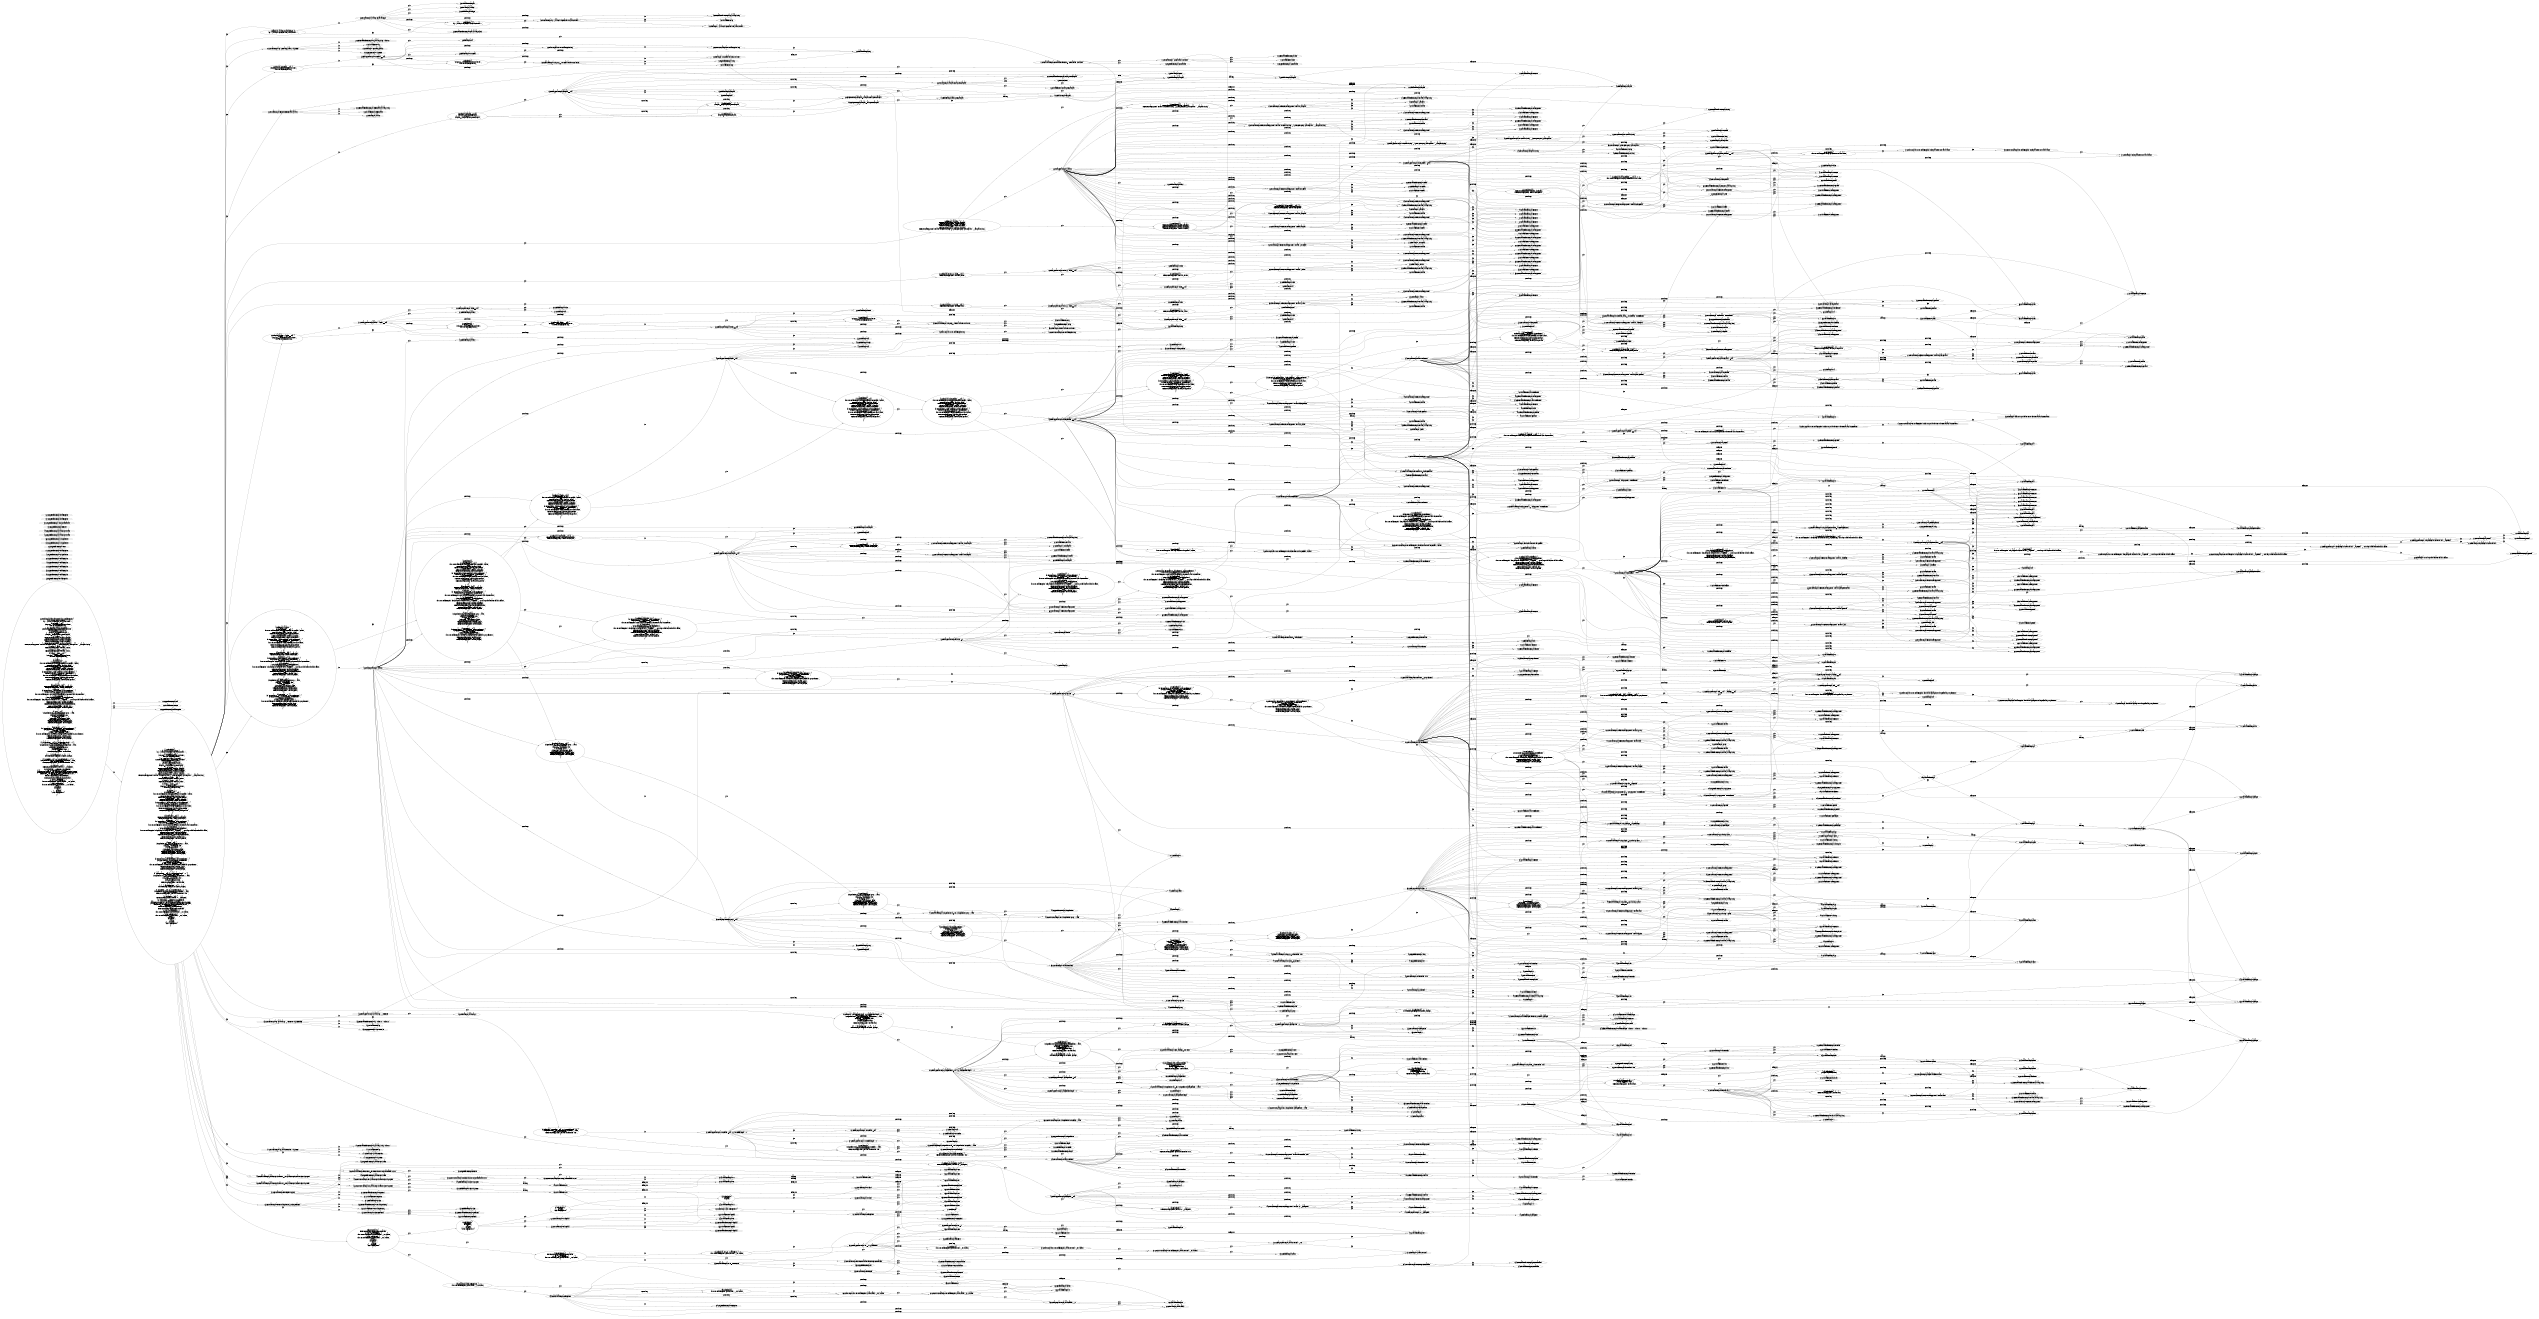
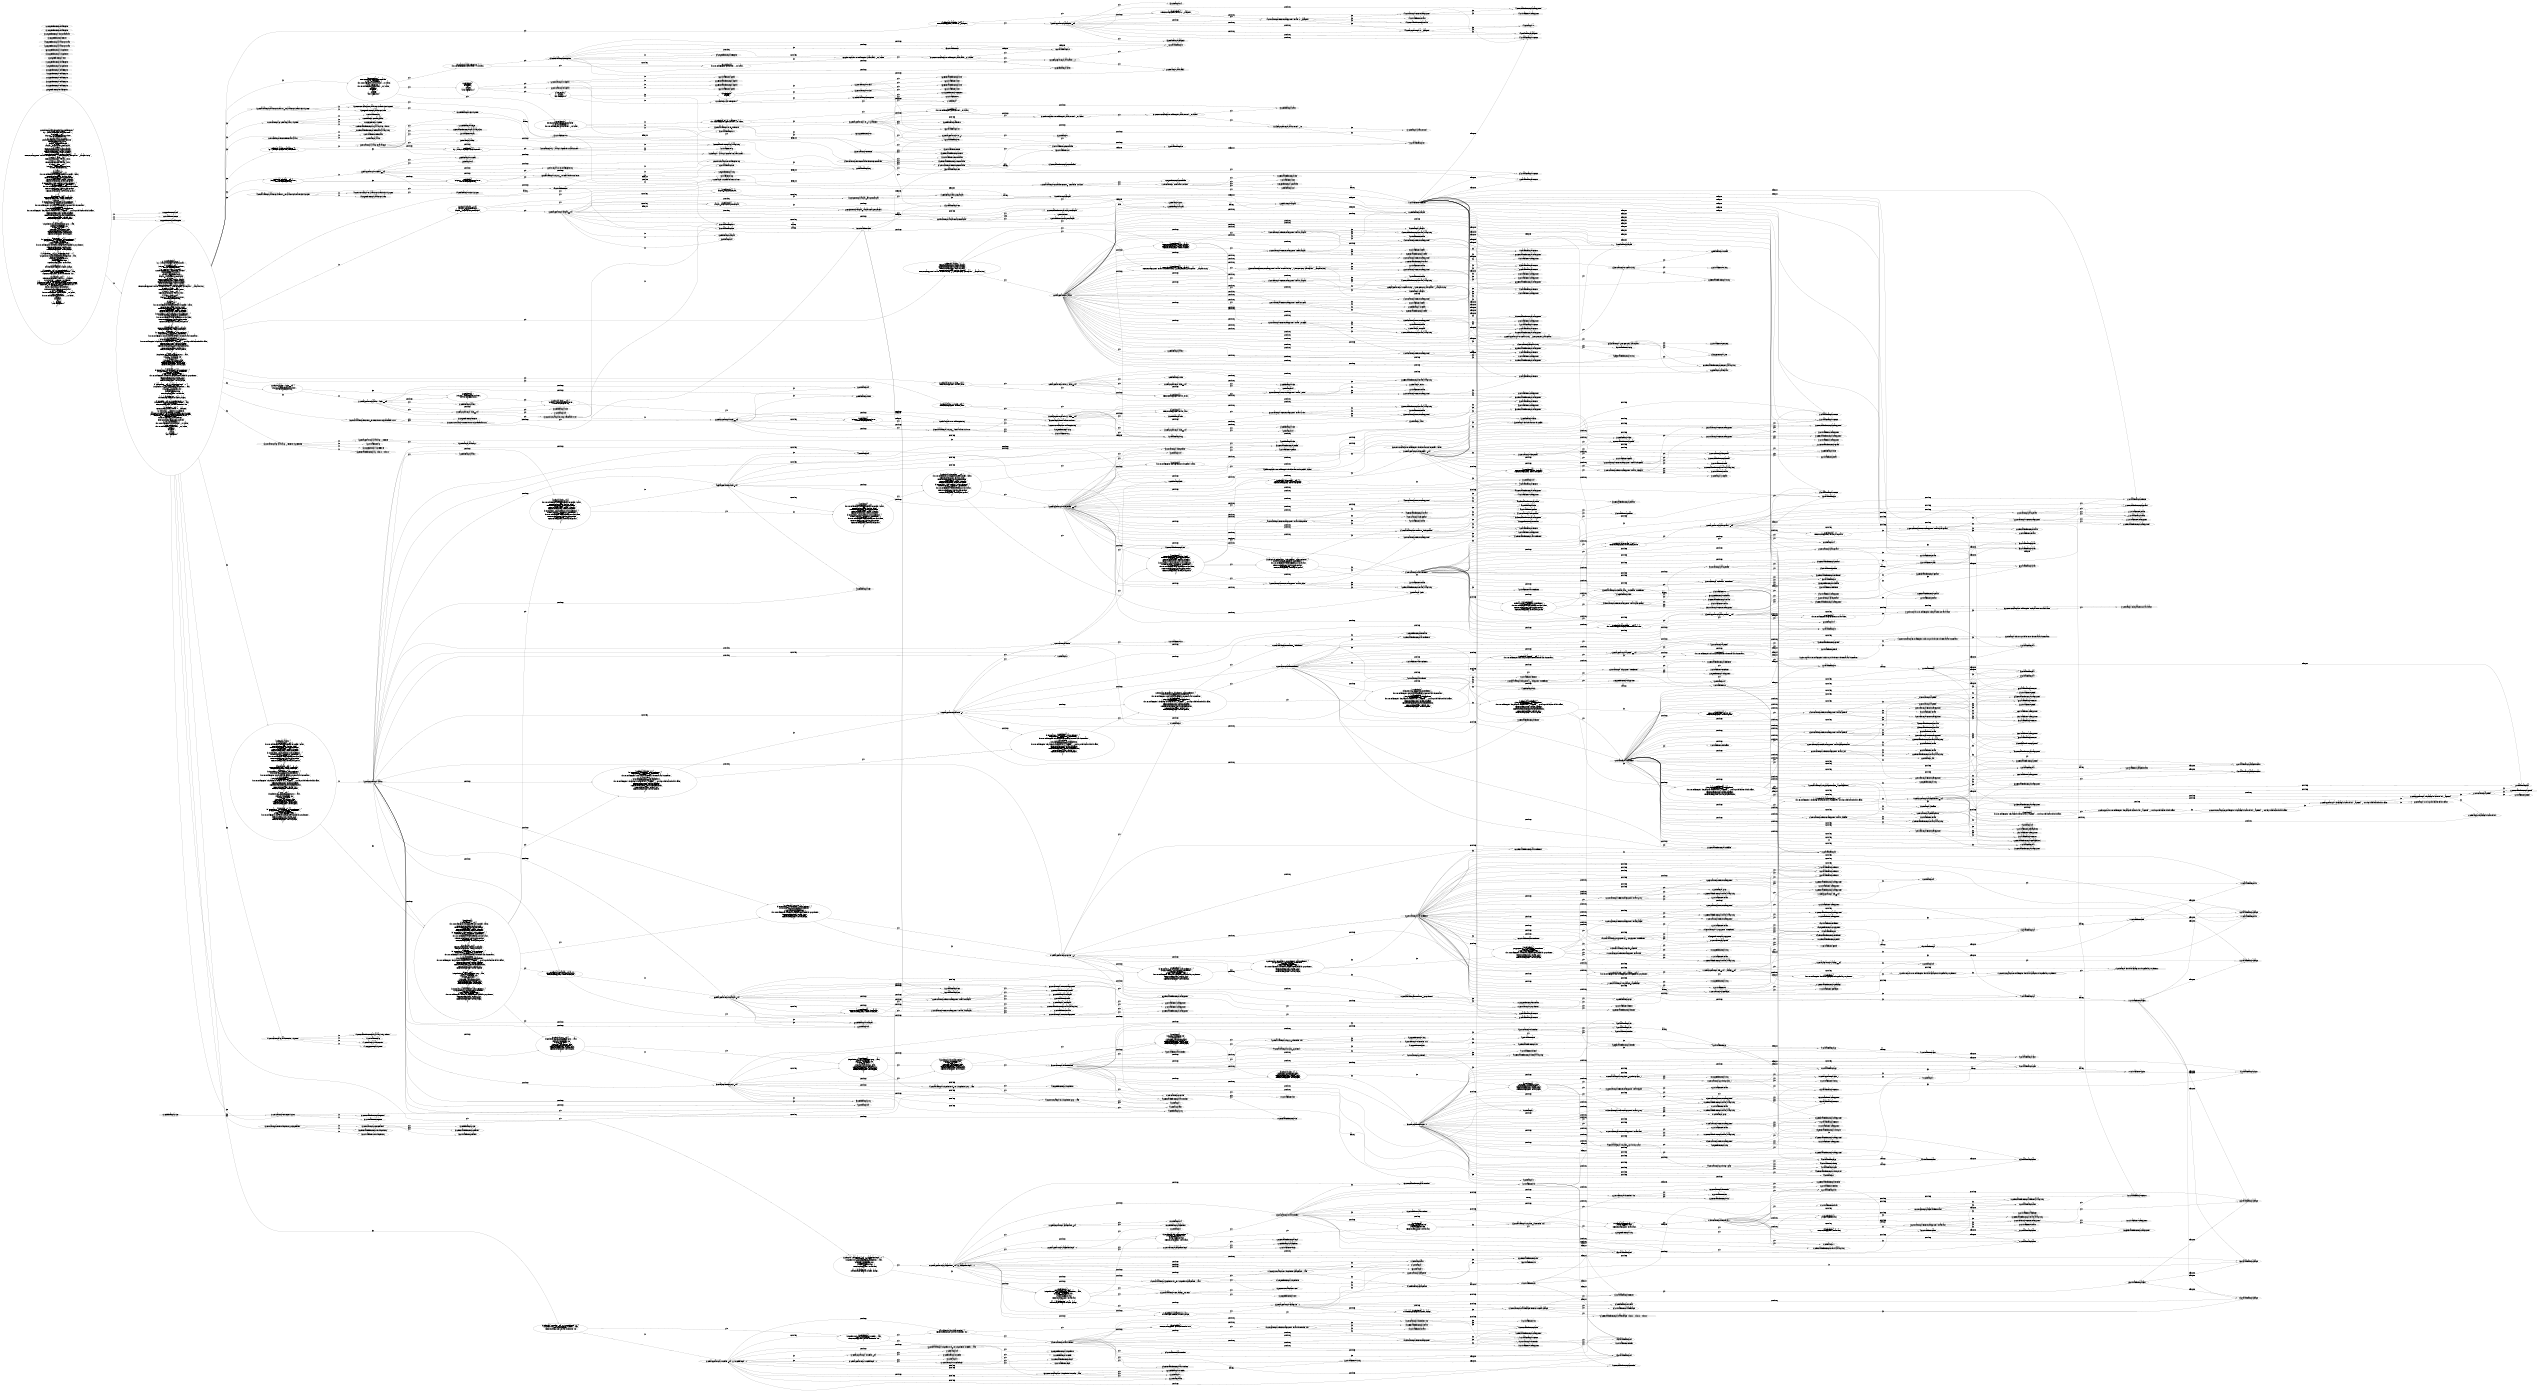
edge "49:CtExecutableReferenceImpl@setValue()" -> "49:CtVirtualElement@createArgument": now "49:CtInvocationImpl@toExecute.createArgument()" -> "49:CtVirtualElement@createArgument"
node "107:CtFieldReadImpl@groups": removed
edge "125:CtInvocationImpl@tok.hasMoreTokens()" -> "126:CtExecutableReferenceImpl@trim()": label "Control Dep" -> "Use Dep"
edge "140:CtExecutableReferenceImpl@setValue()" -> "140:CtInvocationImpl@tok.nextToken()": now "140:CtInvocationImpl@tok.nextToken().trim()" -> "140:CtInvocationImpl@tok.nextToken()"
edge "148:CtVirtualElement@out" -> "150:CtVariableReadImpl@out": label "Define-Use" -> "Control-Use"
edge "151:CtInvocationImpl@exe.setAntRun(project)" -> "151:CtFieldReadImpl@project": reversed
